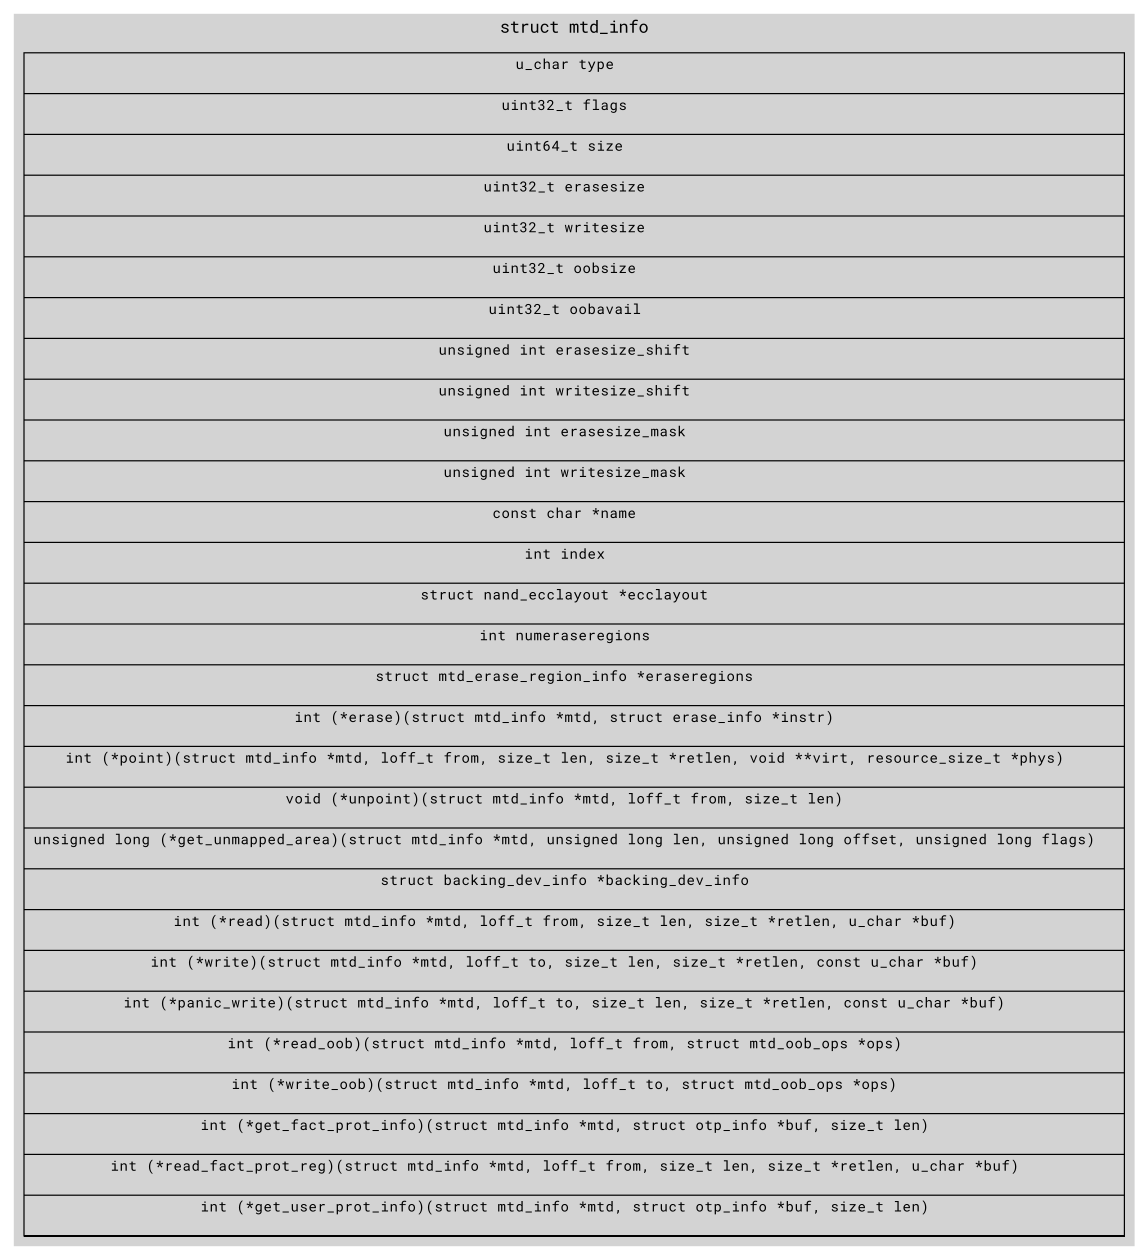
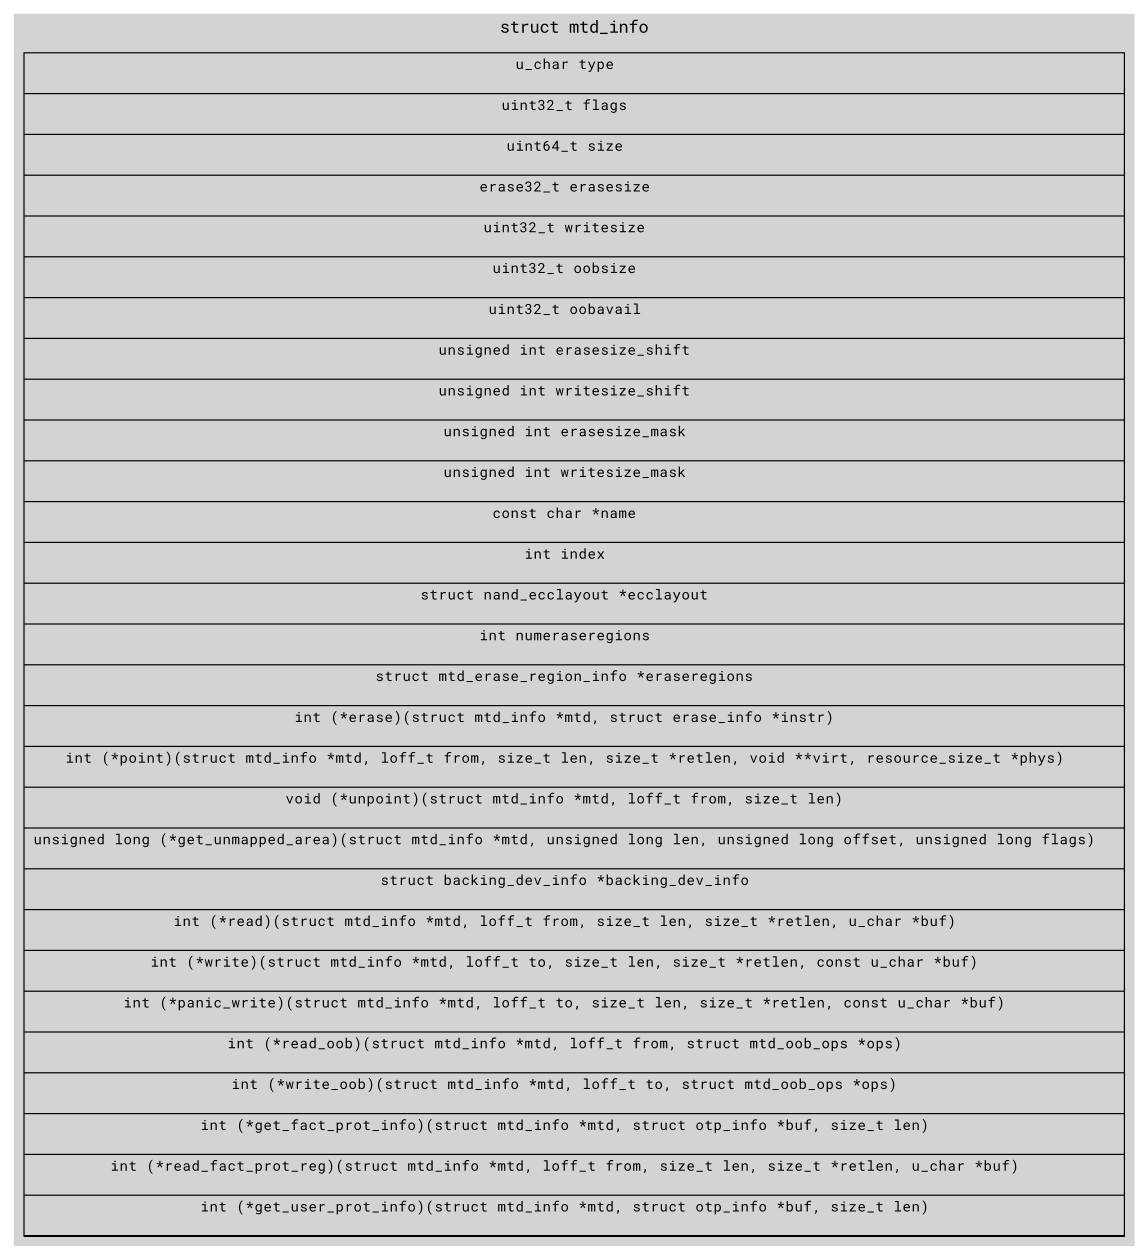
node "u_char type": text "uint32_t erasesize" -> "erase32_t erasesize"
